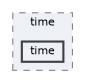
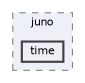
cluster "time": label "time" -> "juno"
